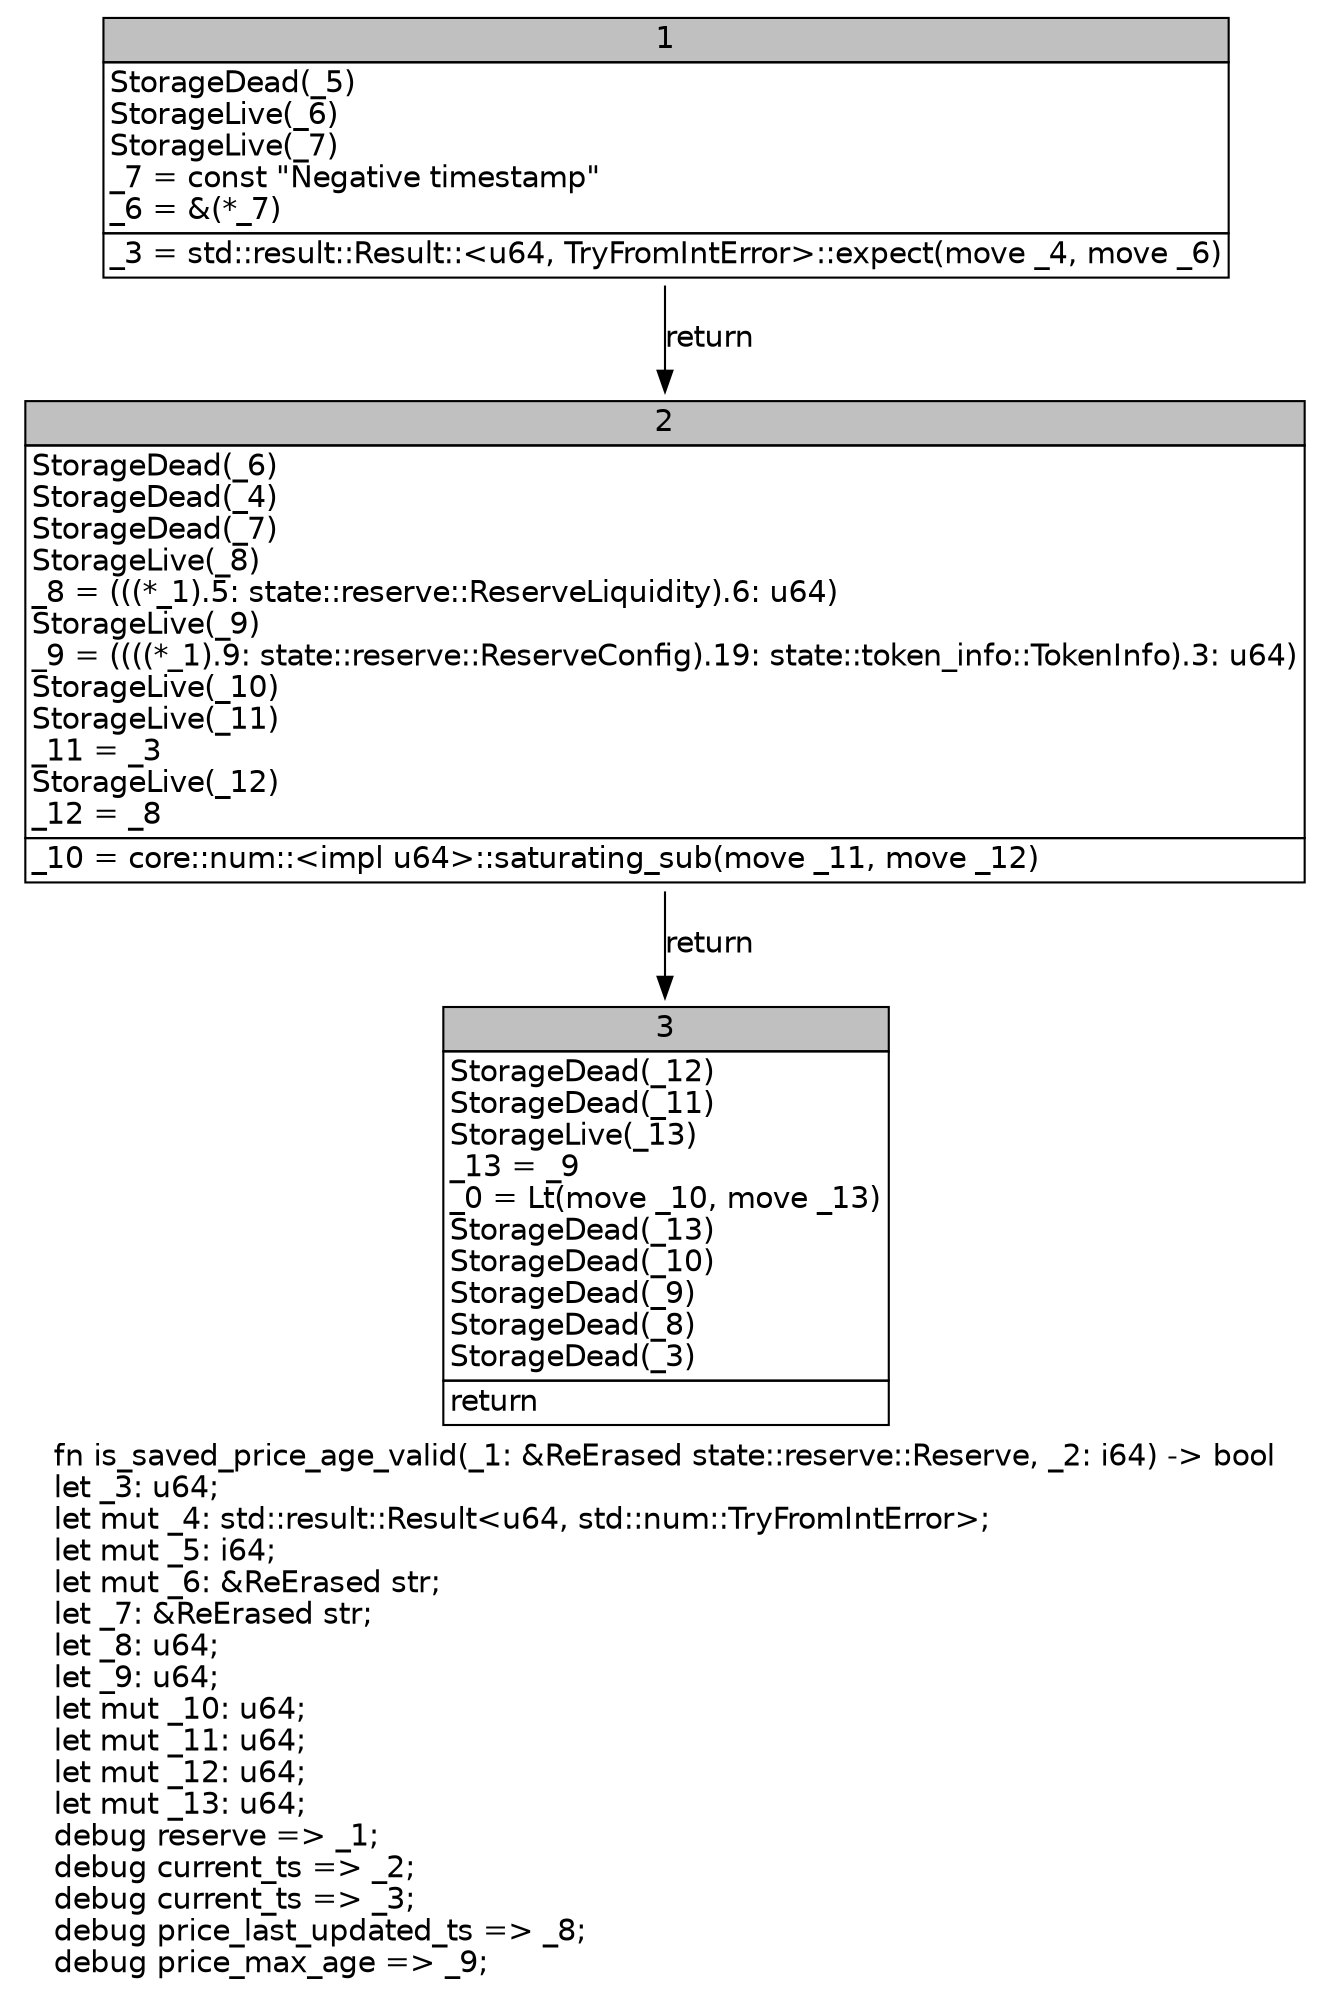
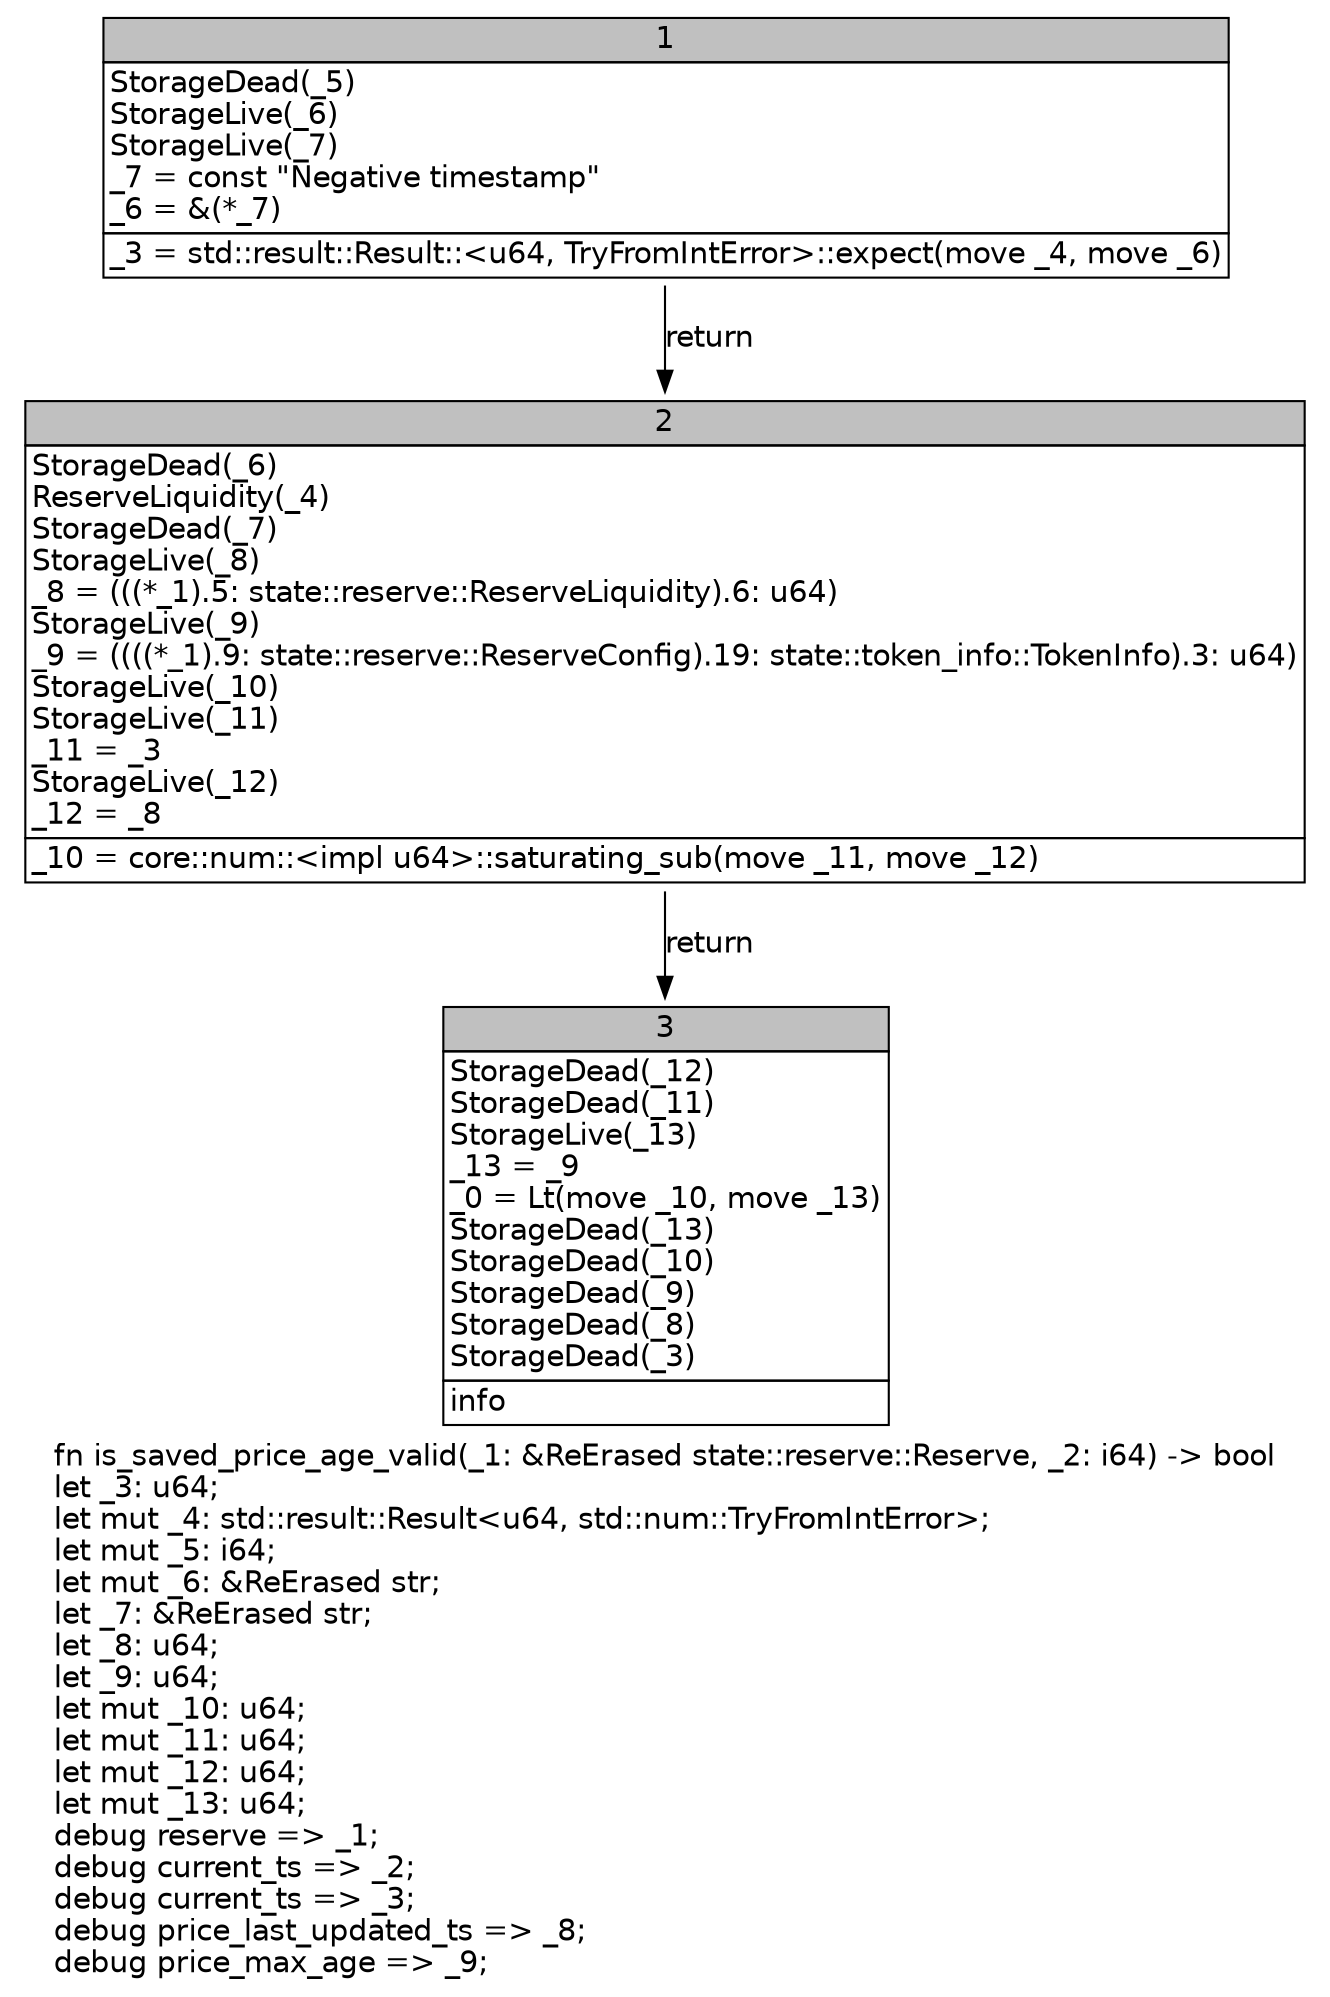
node "2": text "StorageDead(_4)" -> "ReserveLiquidity(_4)"
node "3": text "return" -> "info"
